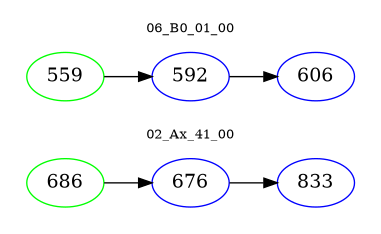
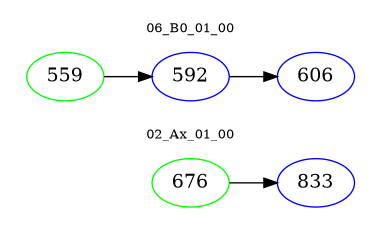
cluster "02_Ax_41_00": label "02_Ax_41_00" -> "02_Ax_01_00"
node "686": removed
node "676": color blue -> green
